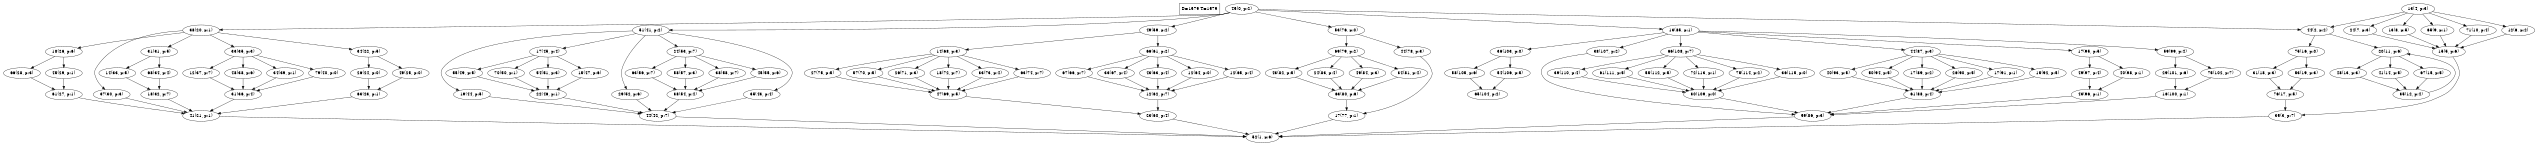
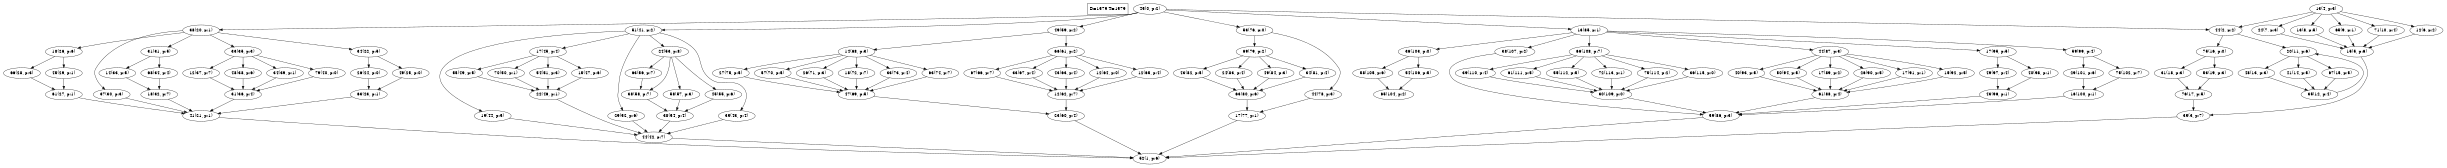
node "24(53, p:7)": label "24(53, p:7)" -> "24(53, p:8)"
edge "63(56, p:7)" -> "38(54, p:4)": now "63(56, p:7)" -> "38(58, p:7)"
